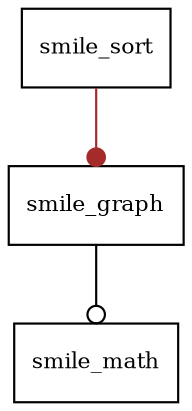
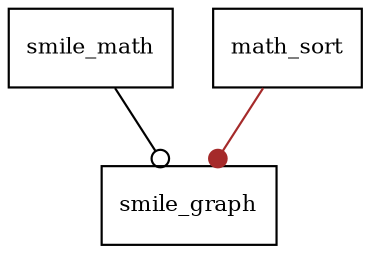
node "smile_sort": label "smile_sort" -> "math_sort"
edge "smile_graph" -> "smile_math": reversed
